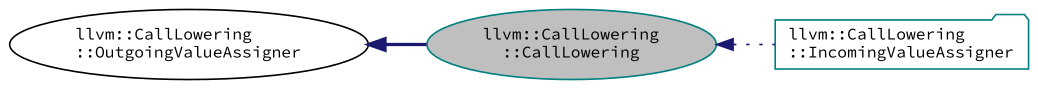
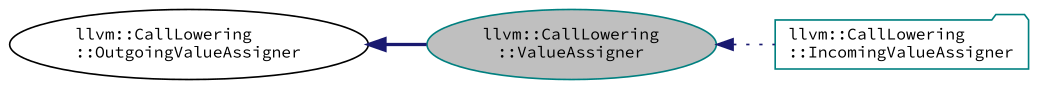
node "llvm::CallLowering ::CallLowering": label "llvm::CallLowering ::CallLowering" -> "llvm::CallLowering ::ValueAssigner"
